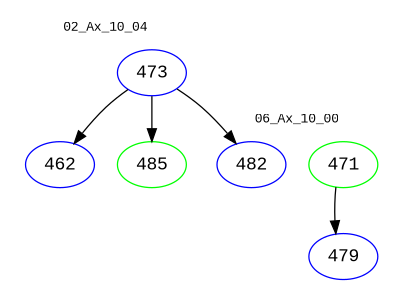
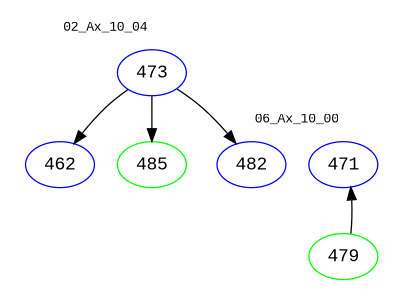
node "471": color green -> blue
edge "471" -> "479": reversed
node "479": color blue -> green
